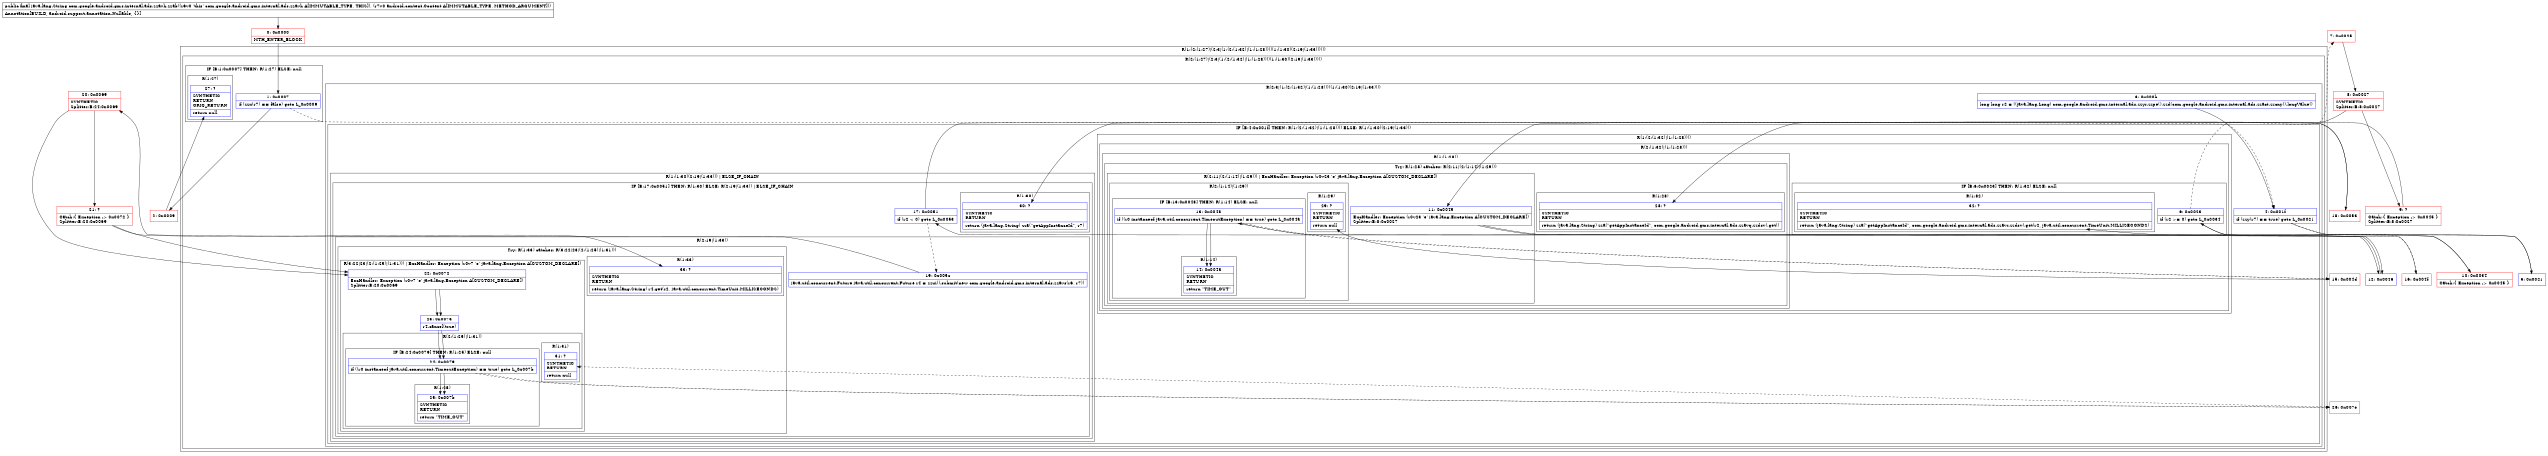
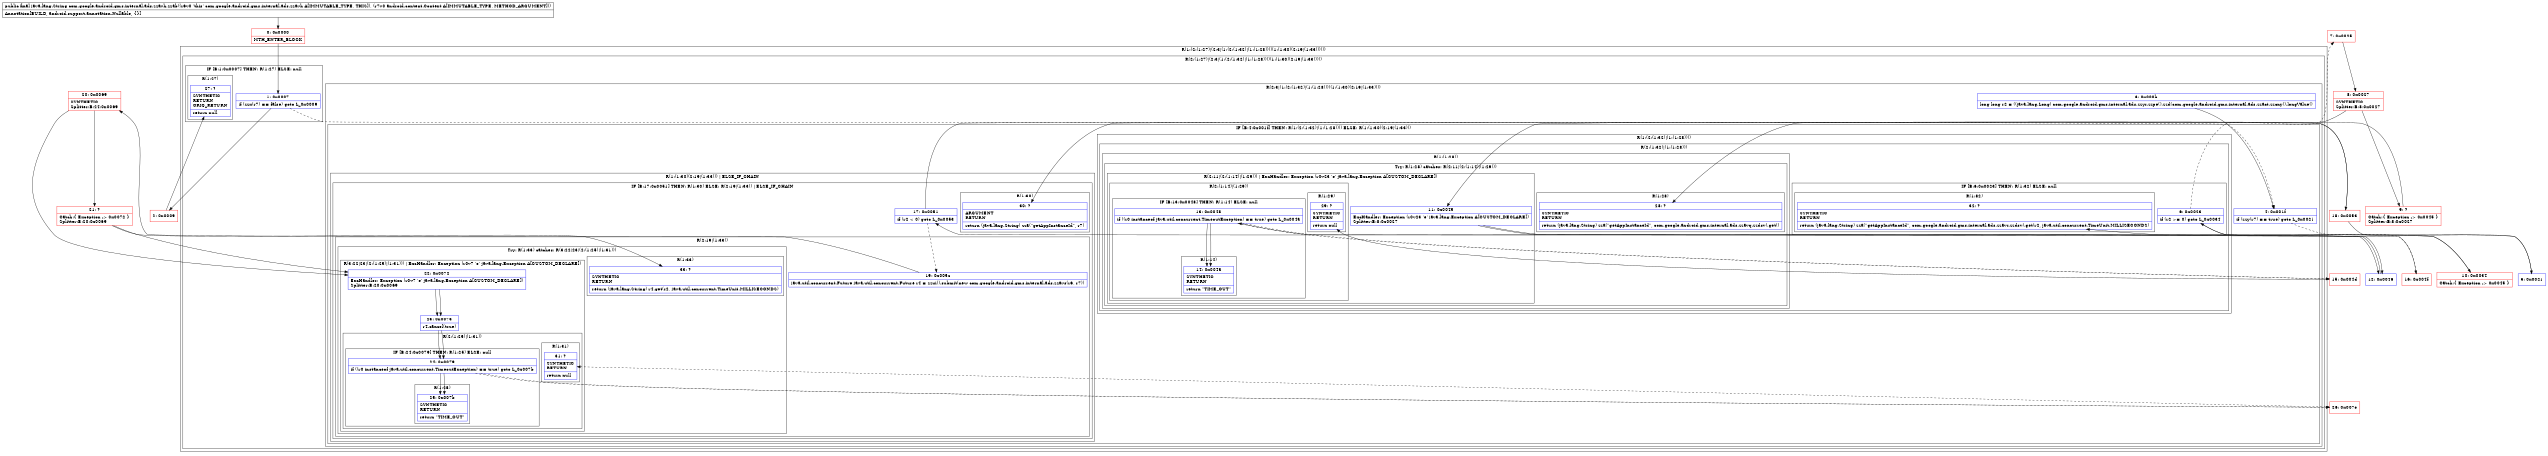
node "30: ?": text "SYNTHETIC" -> "ARGUMENT"
edge "4: 0x001f" -> "5: 0x0021": now "18: 0x0053" -> "5: 0x0021"
